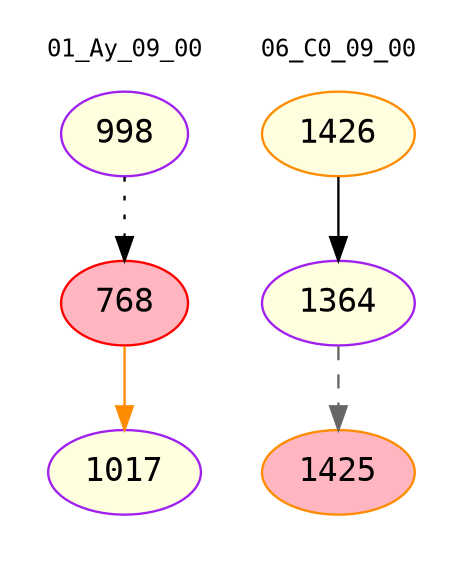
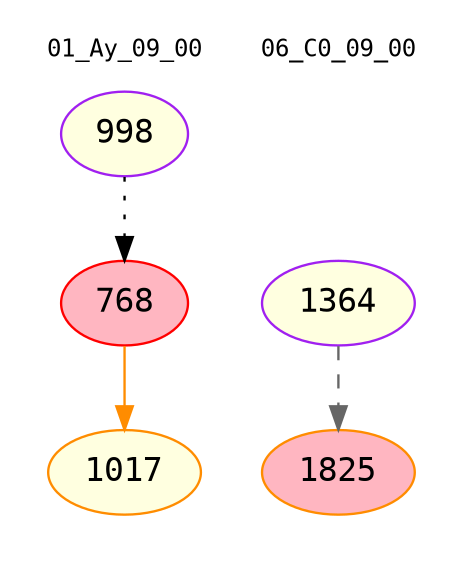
node "1426": removed
node "1017": color purple -> darkorange
node "1425": label "1425" -> "1825"
